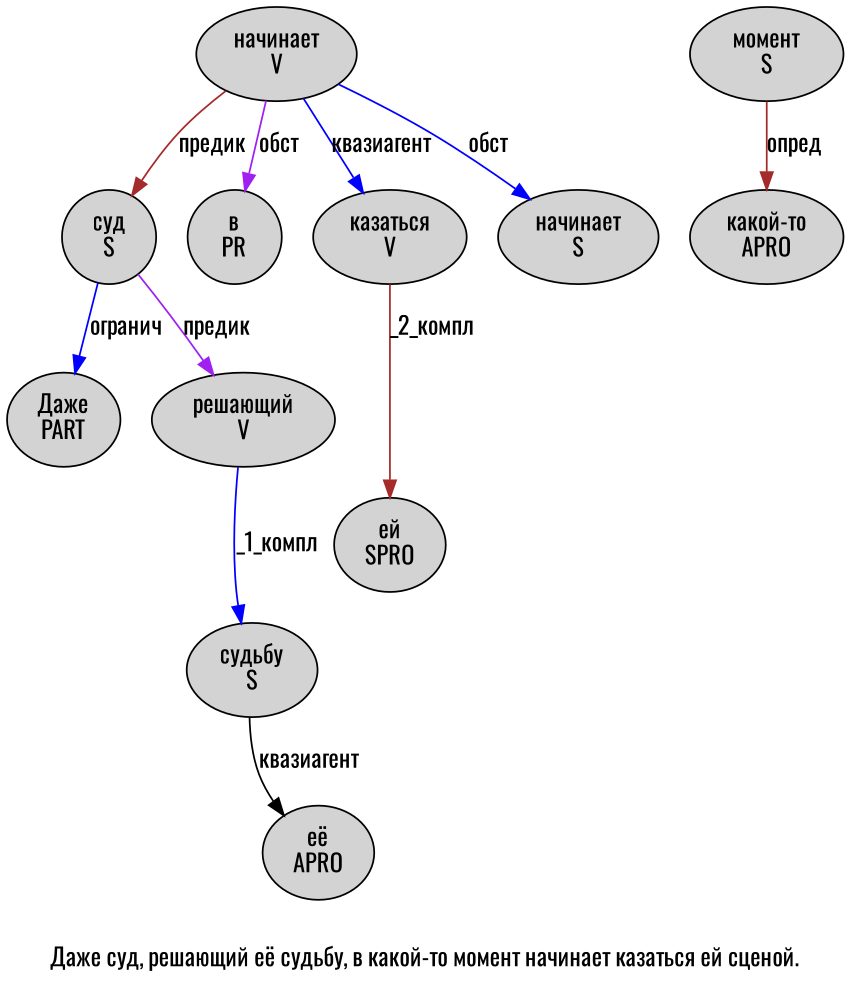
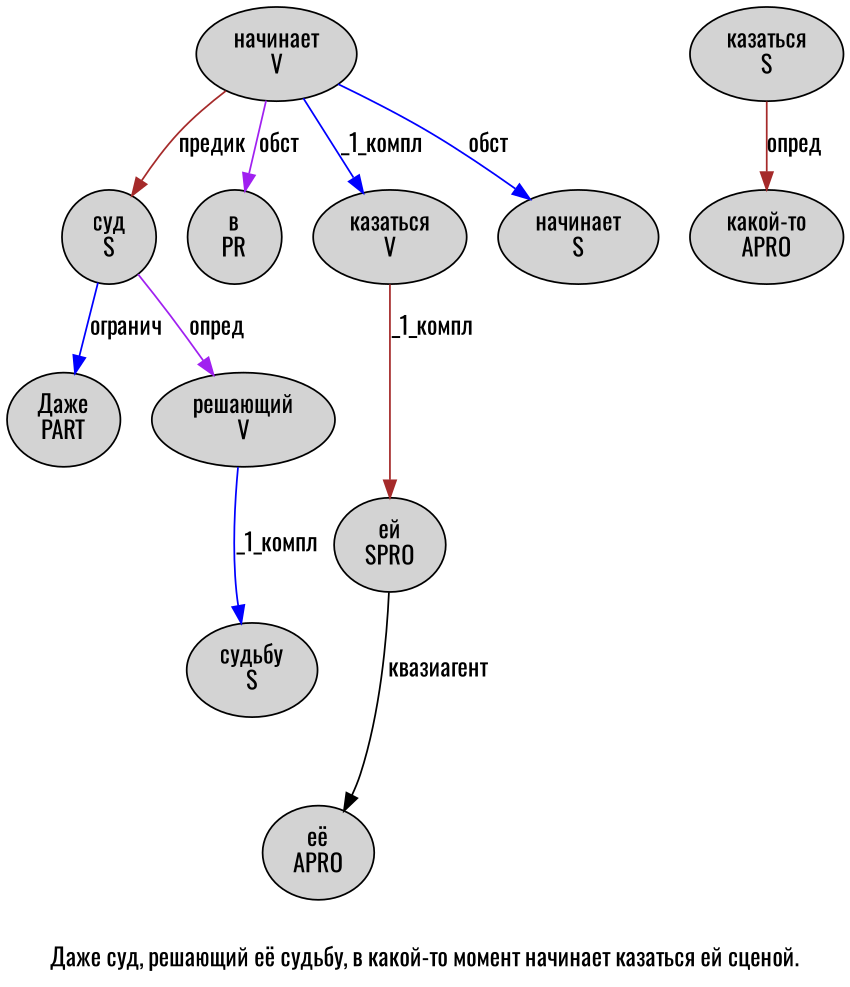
node "момент S": label "момент S" -> "казаться S"
edge "начинает V" -> "казаться V": label "квазиагент" -> "_1_компл"
edge "суд S" -> "решающий V": label "предик" -> "опред"
edge "казаться V" -> "ей SPRO": label "_2_компл" -> "_1_компл"
edge "судьбу S" -> "её APRO": now "ей SPRO" -> "её APRO"
